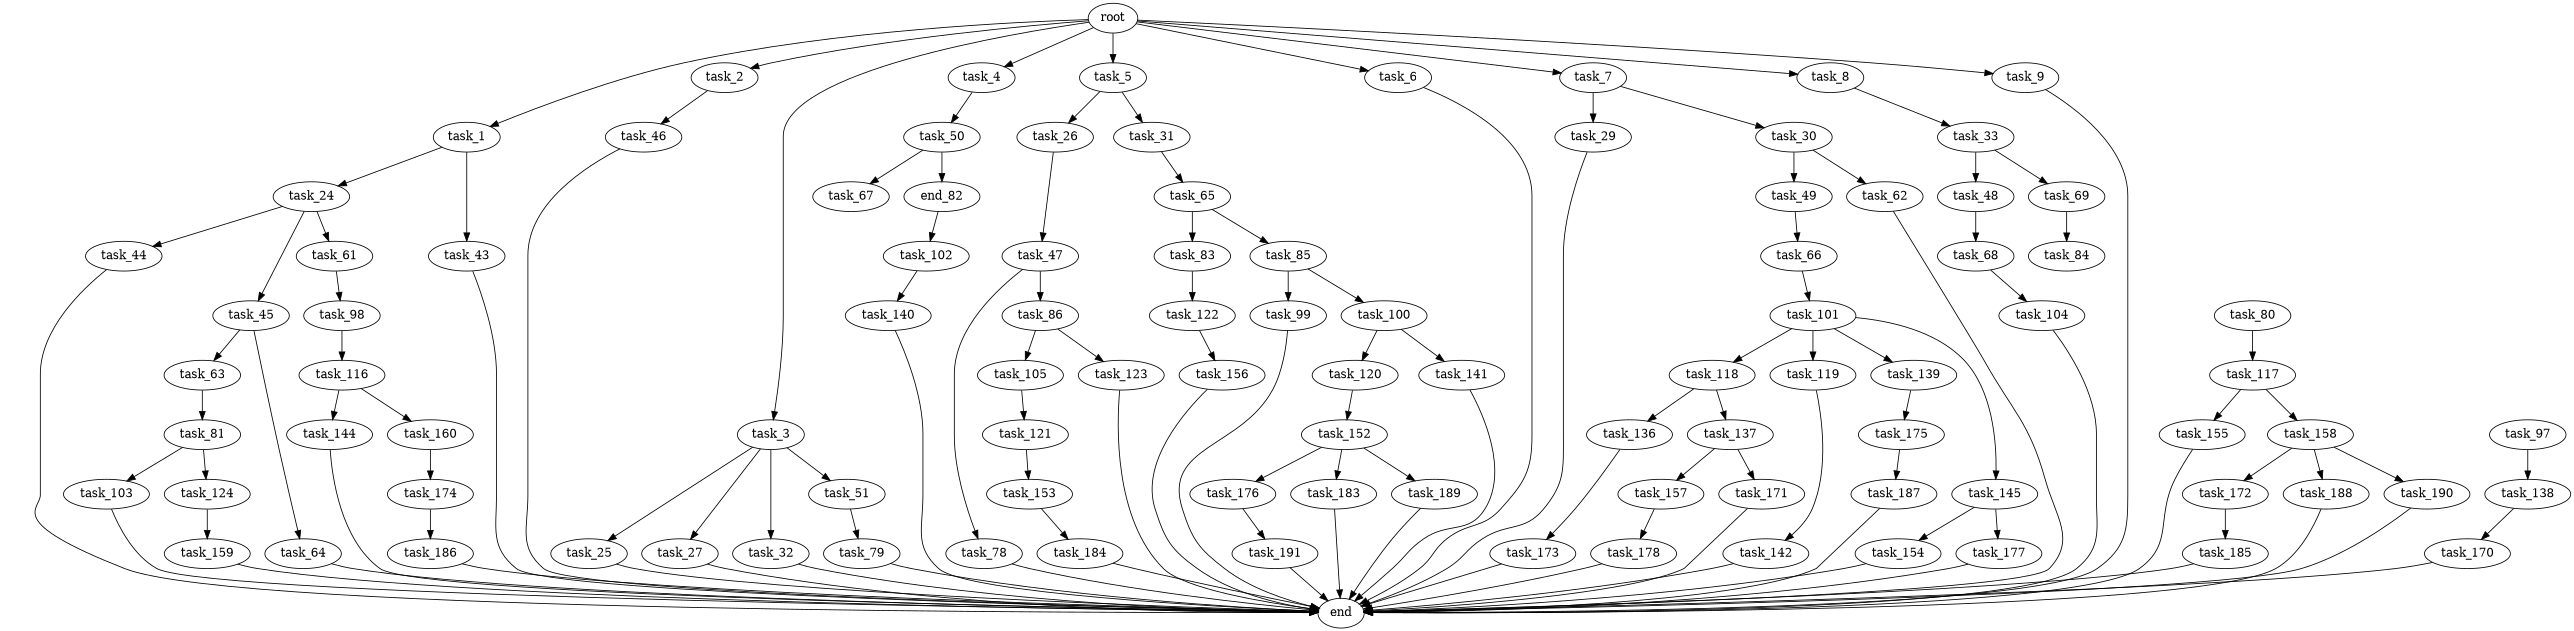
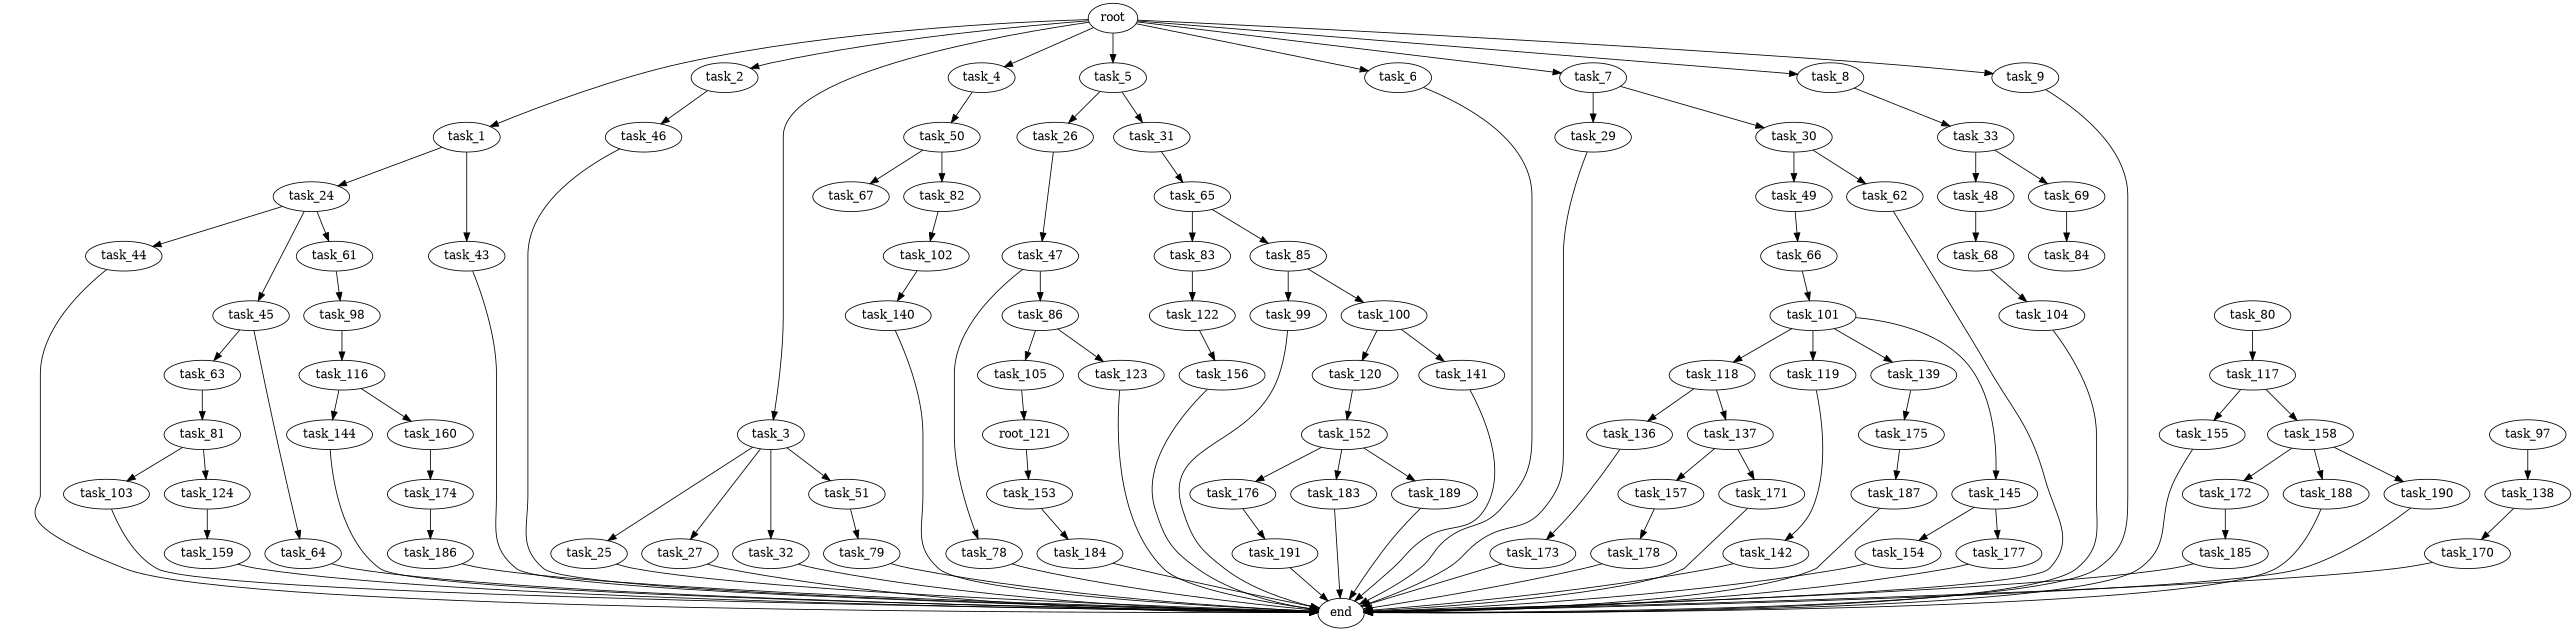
node "end_82": label "end_82" -> "task_82"
node "task_121": label "task_121" -> "root_121"
